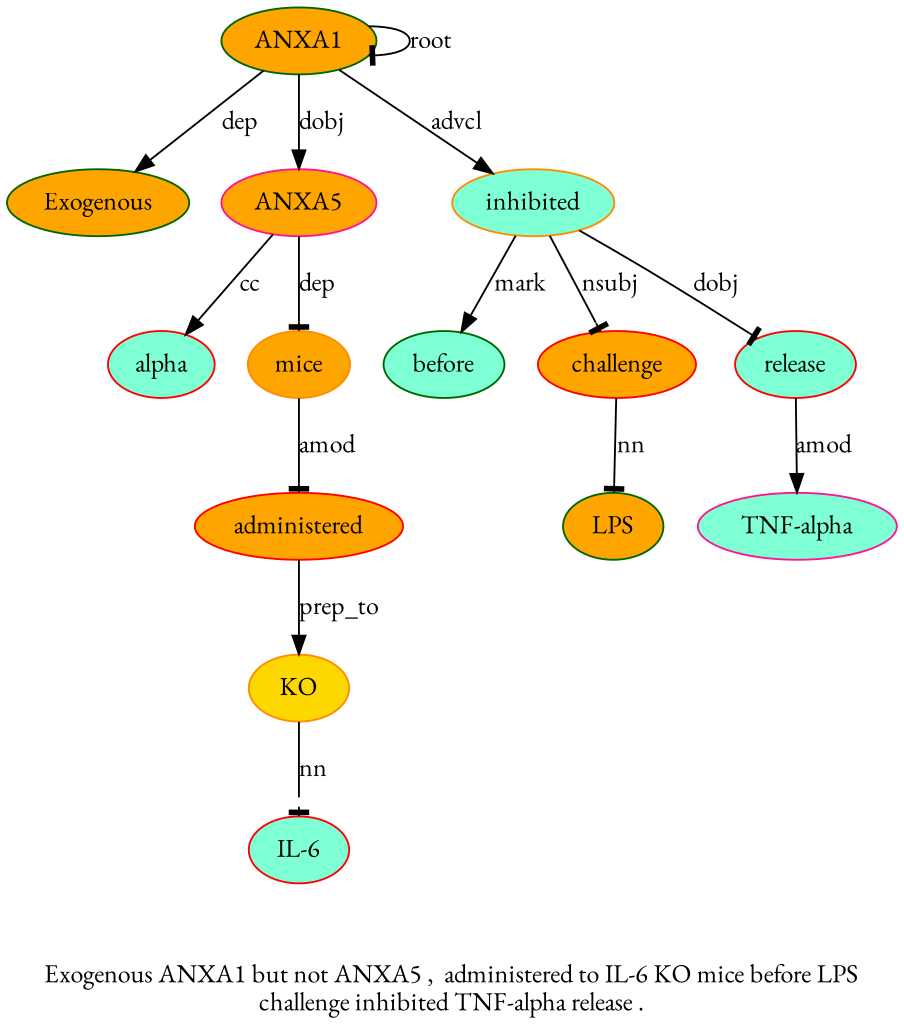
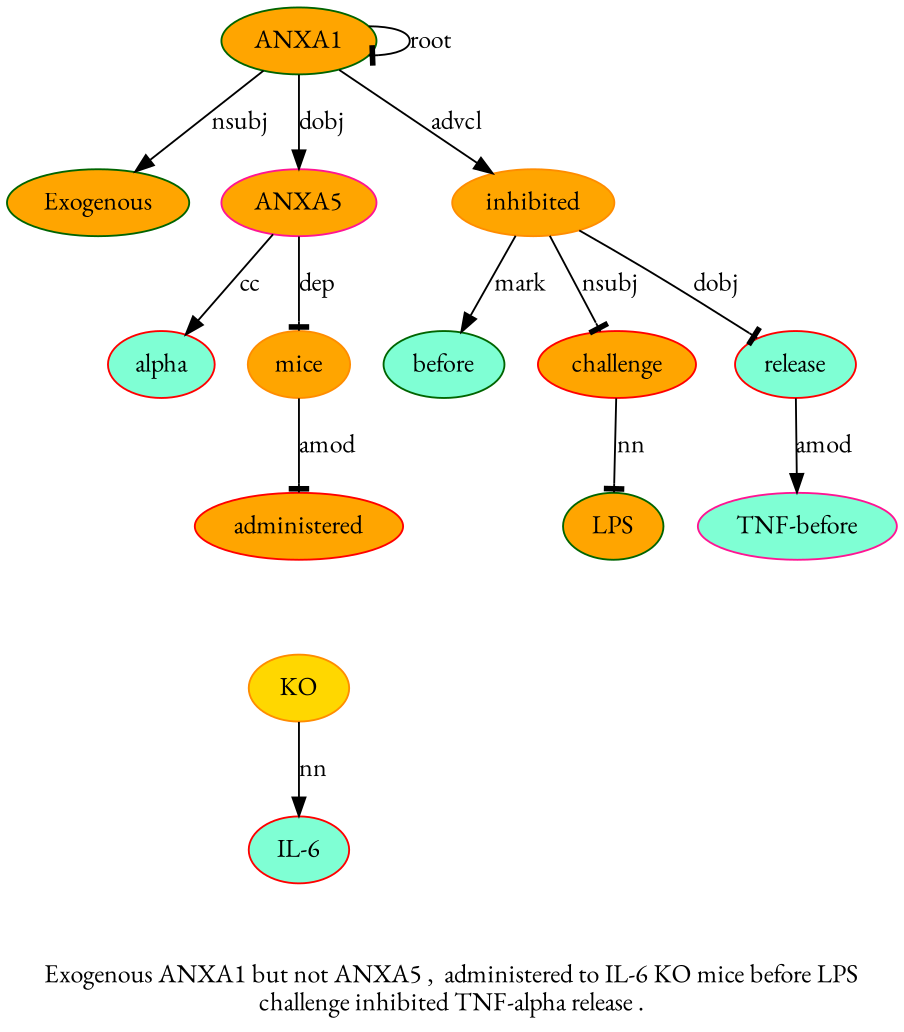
edge "ANXA1" -> "Exogenous": label "dep" -> "nsubj"
node "inhibited": fillcolor aquamarine -> orange
node "TNF-alpha": label "TNF-alpha" -> "TNF-before"
edge "administered" -> "KO": removed, label "prep_to"
edge "KO" -> "IL-6": arrowhead tee -> normal
